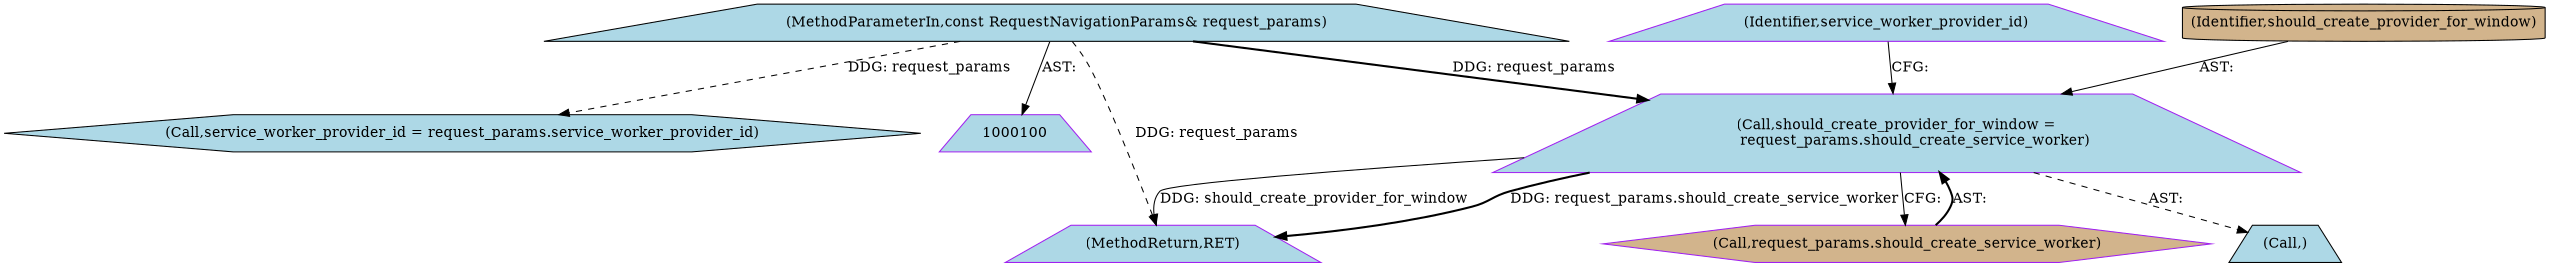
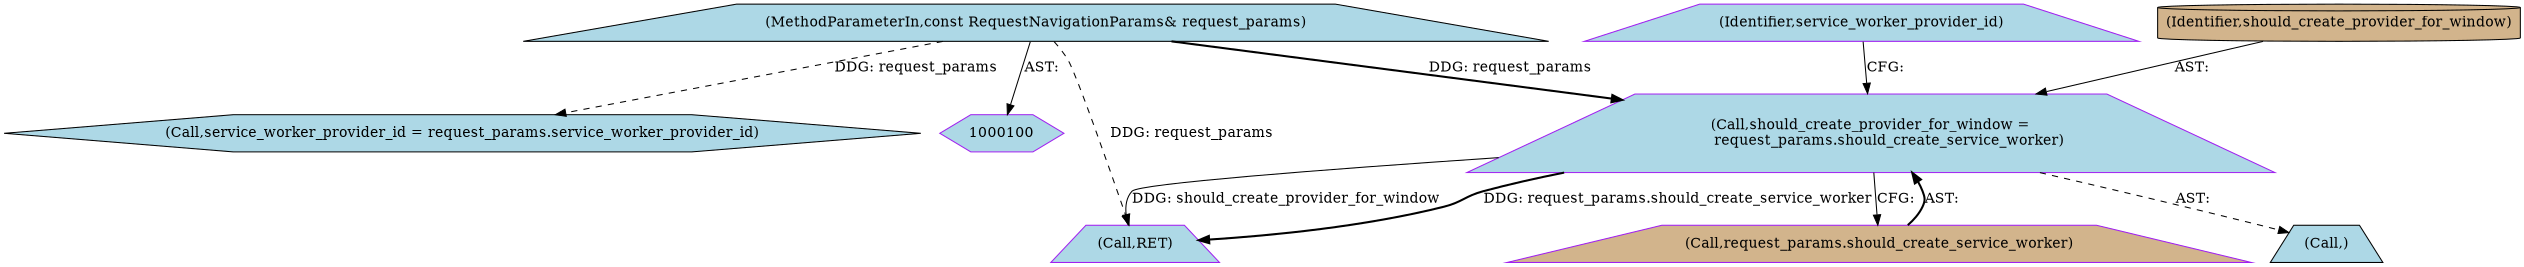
node "1000100": shape trapezium -> hexagon
node "(MethodReturn,RET)": label "(MethodReturn,RET)" -> "(Call,RET)"
node "(Call,request_params.should_create_service_worker)": shape hexagon -> trapezium
